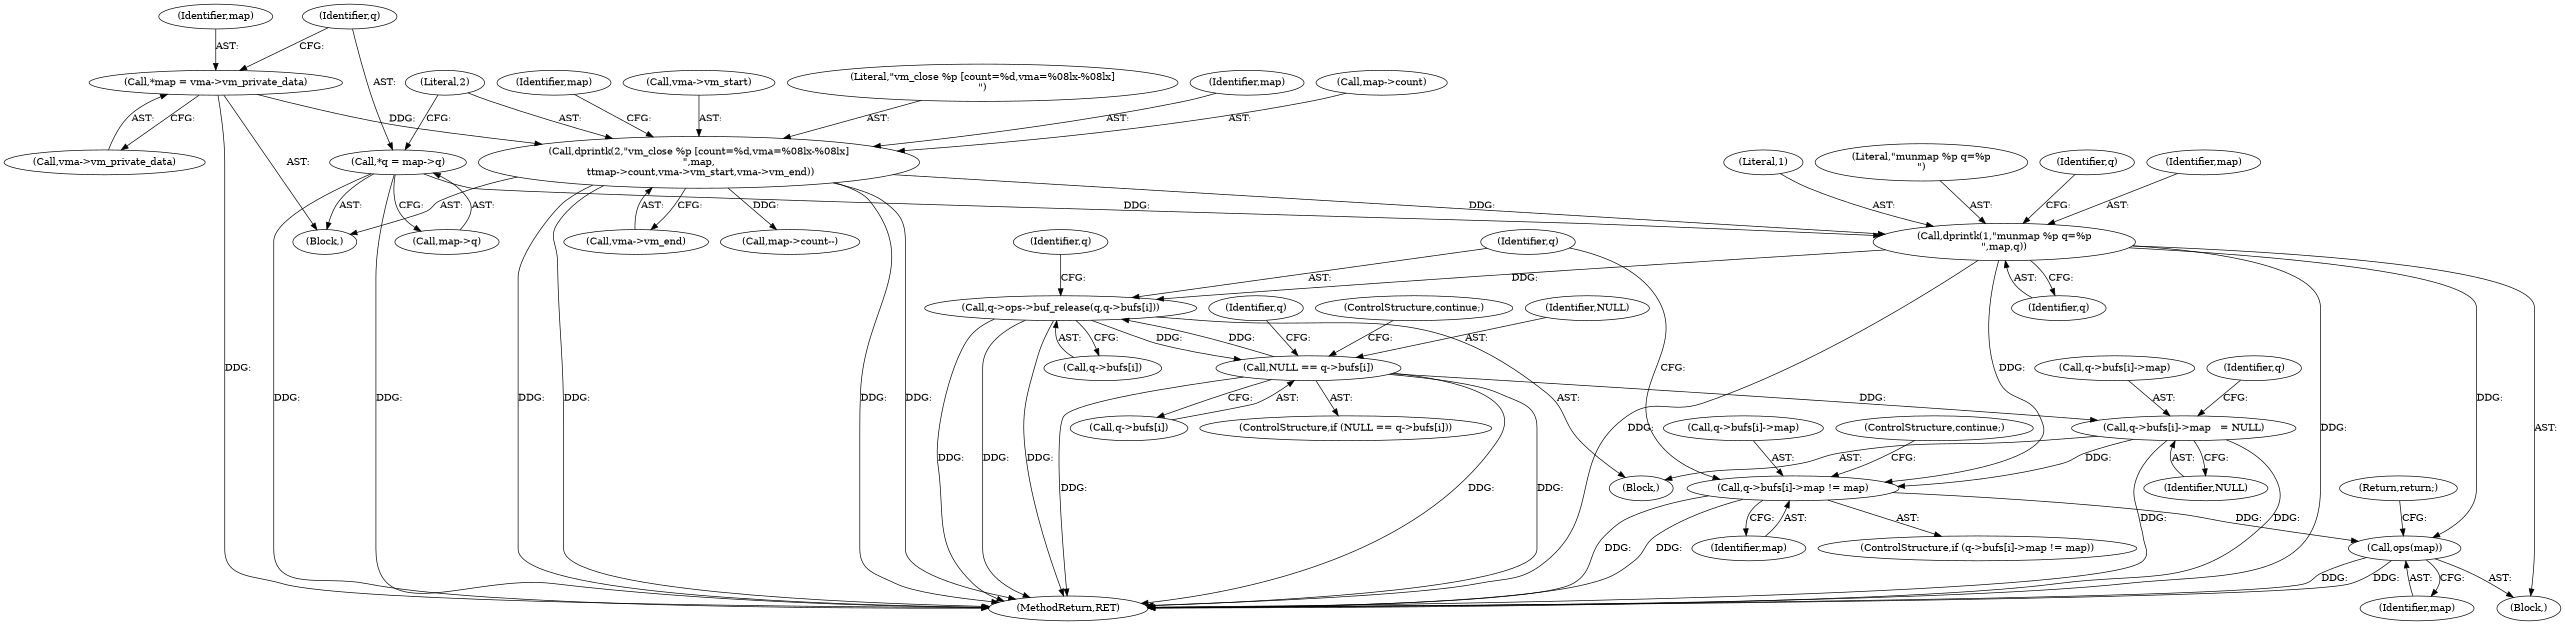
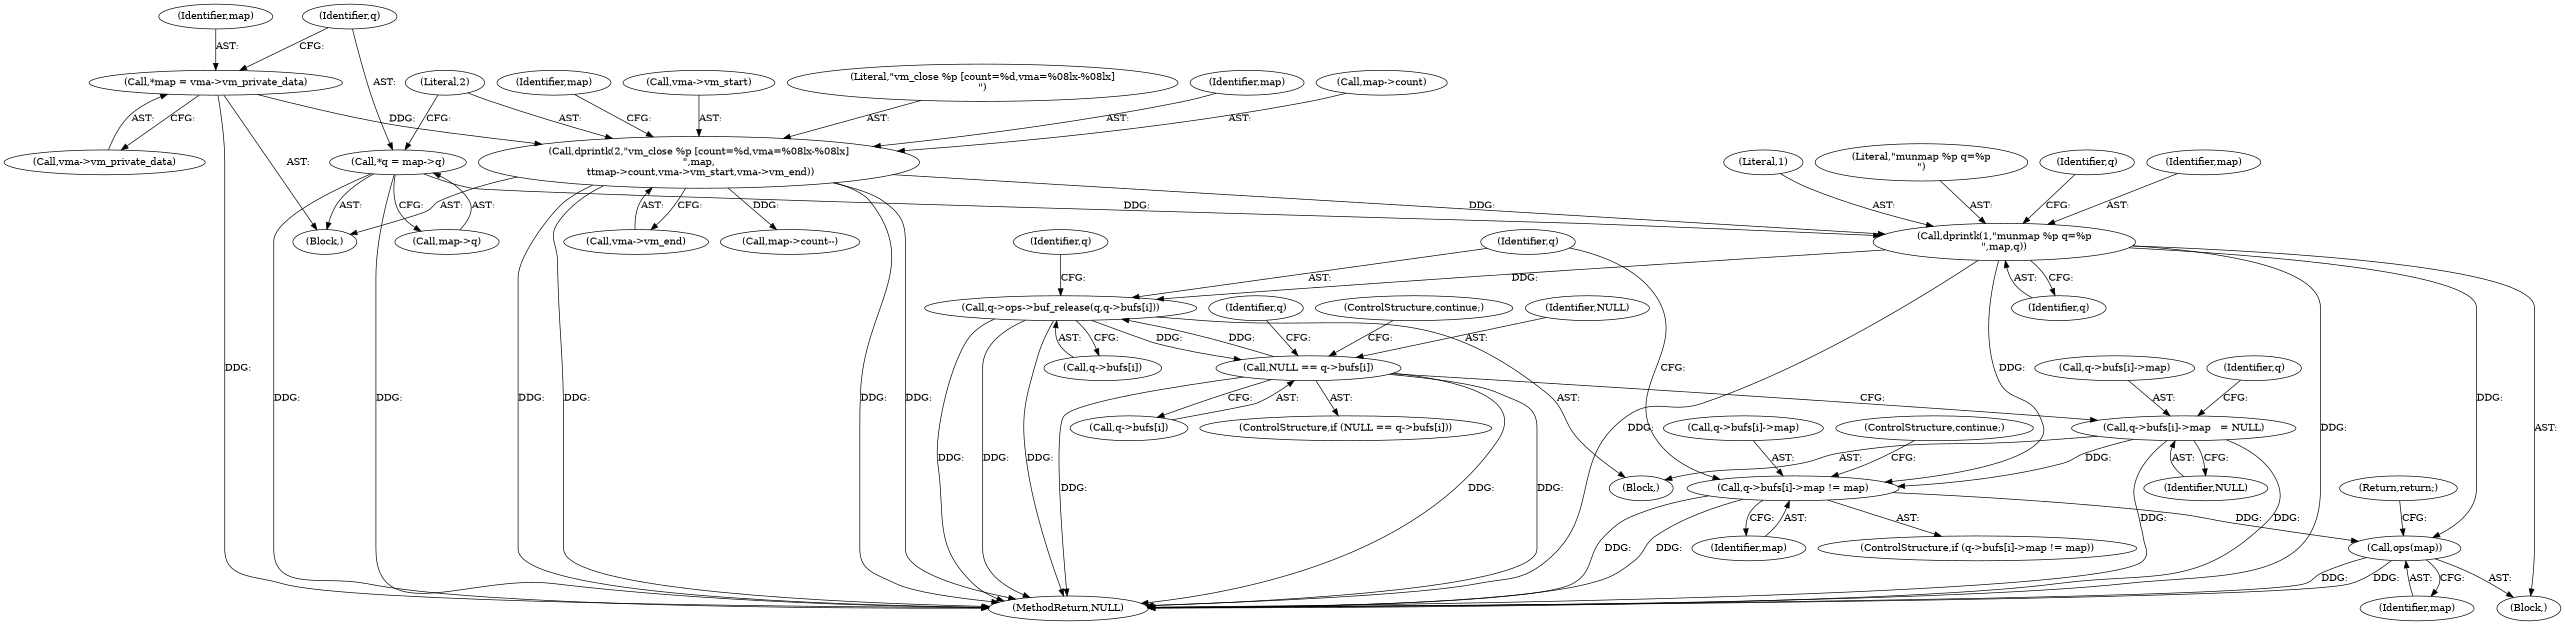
edge "(Call,NULL == q->bufs[i])" -> "(Call,q->bufs[i]->map   = NULL)": label "DDG: " -> "CFG: "
node "(MethodReturn,RET)": label "(MethodReturn,RET)" -> "(MethodReturn,NULL)"
